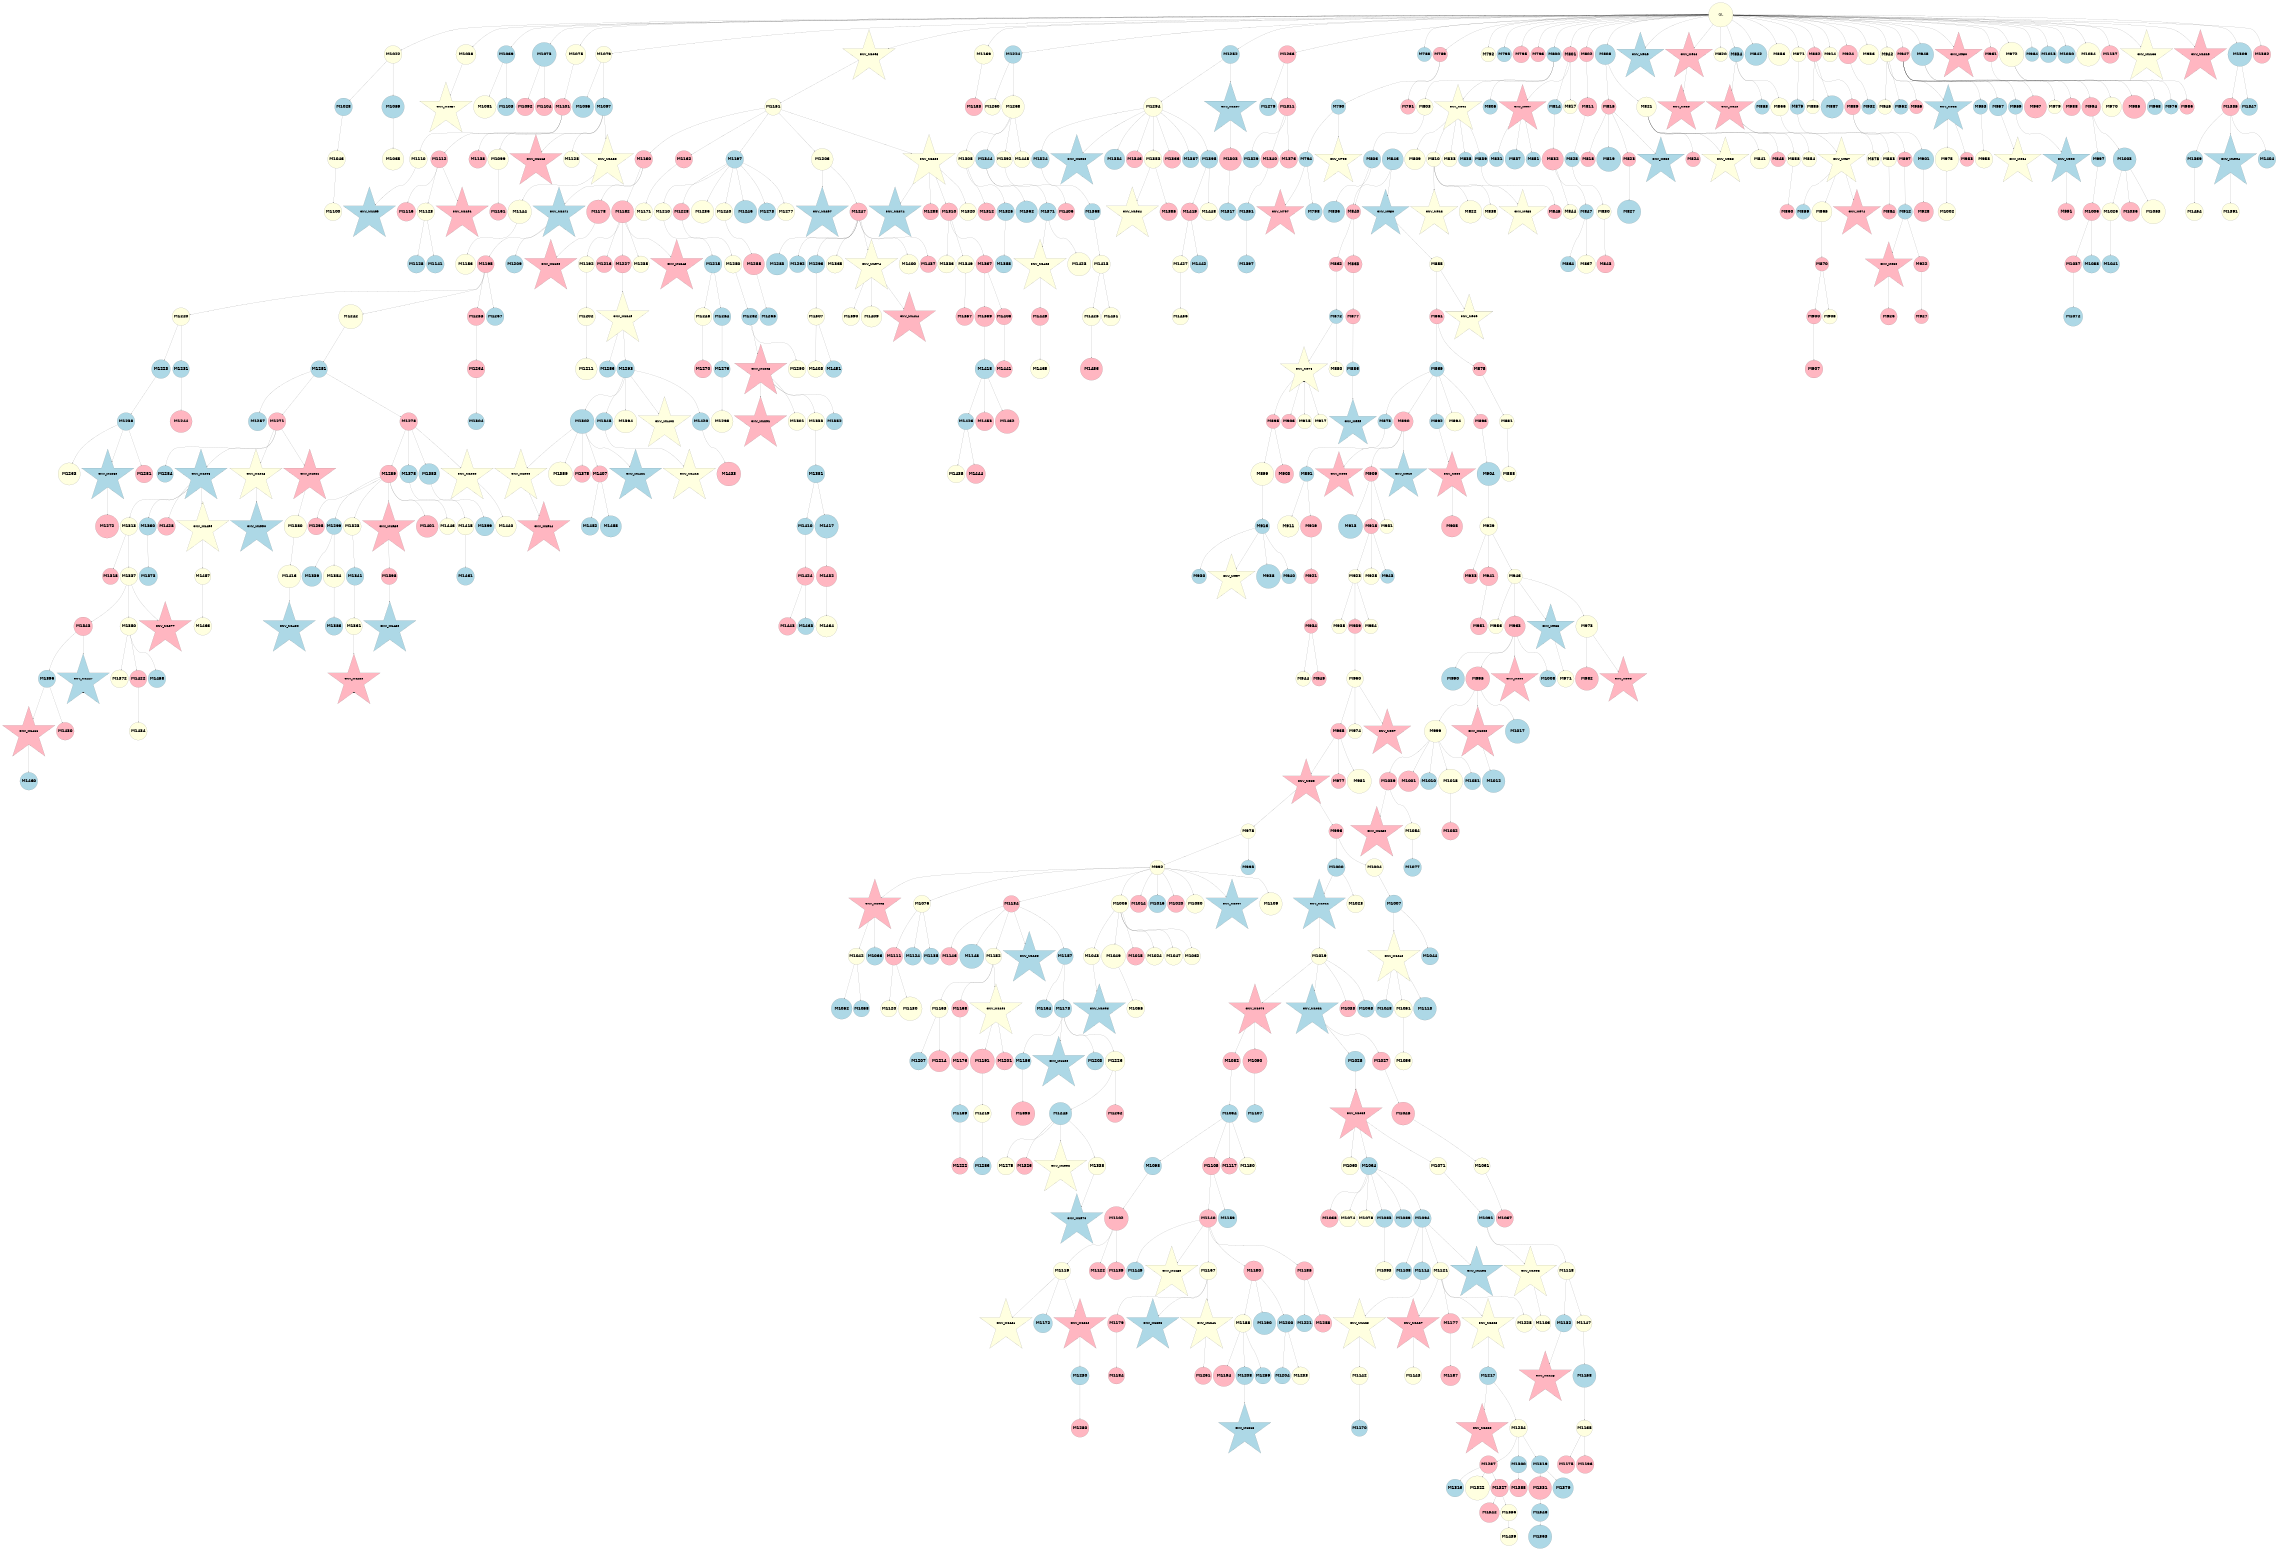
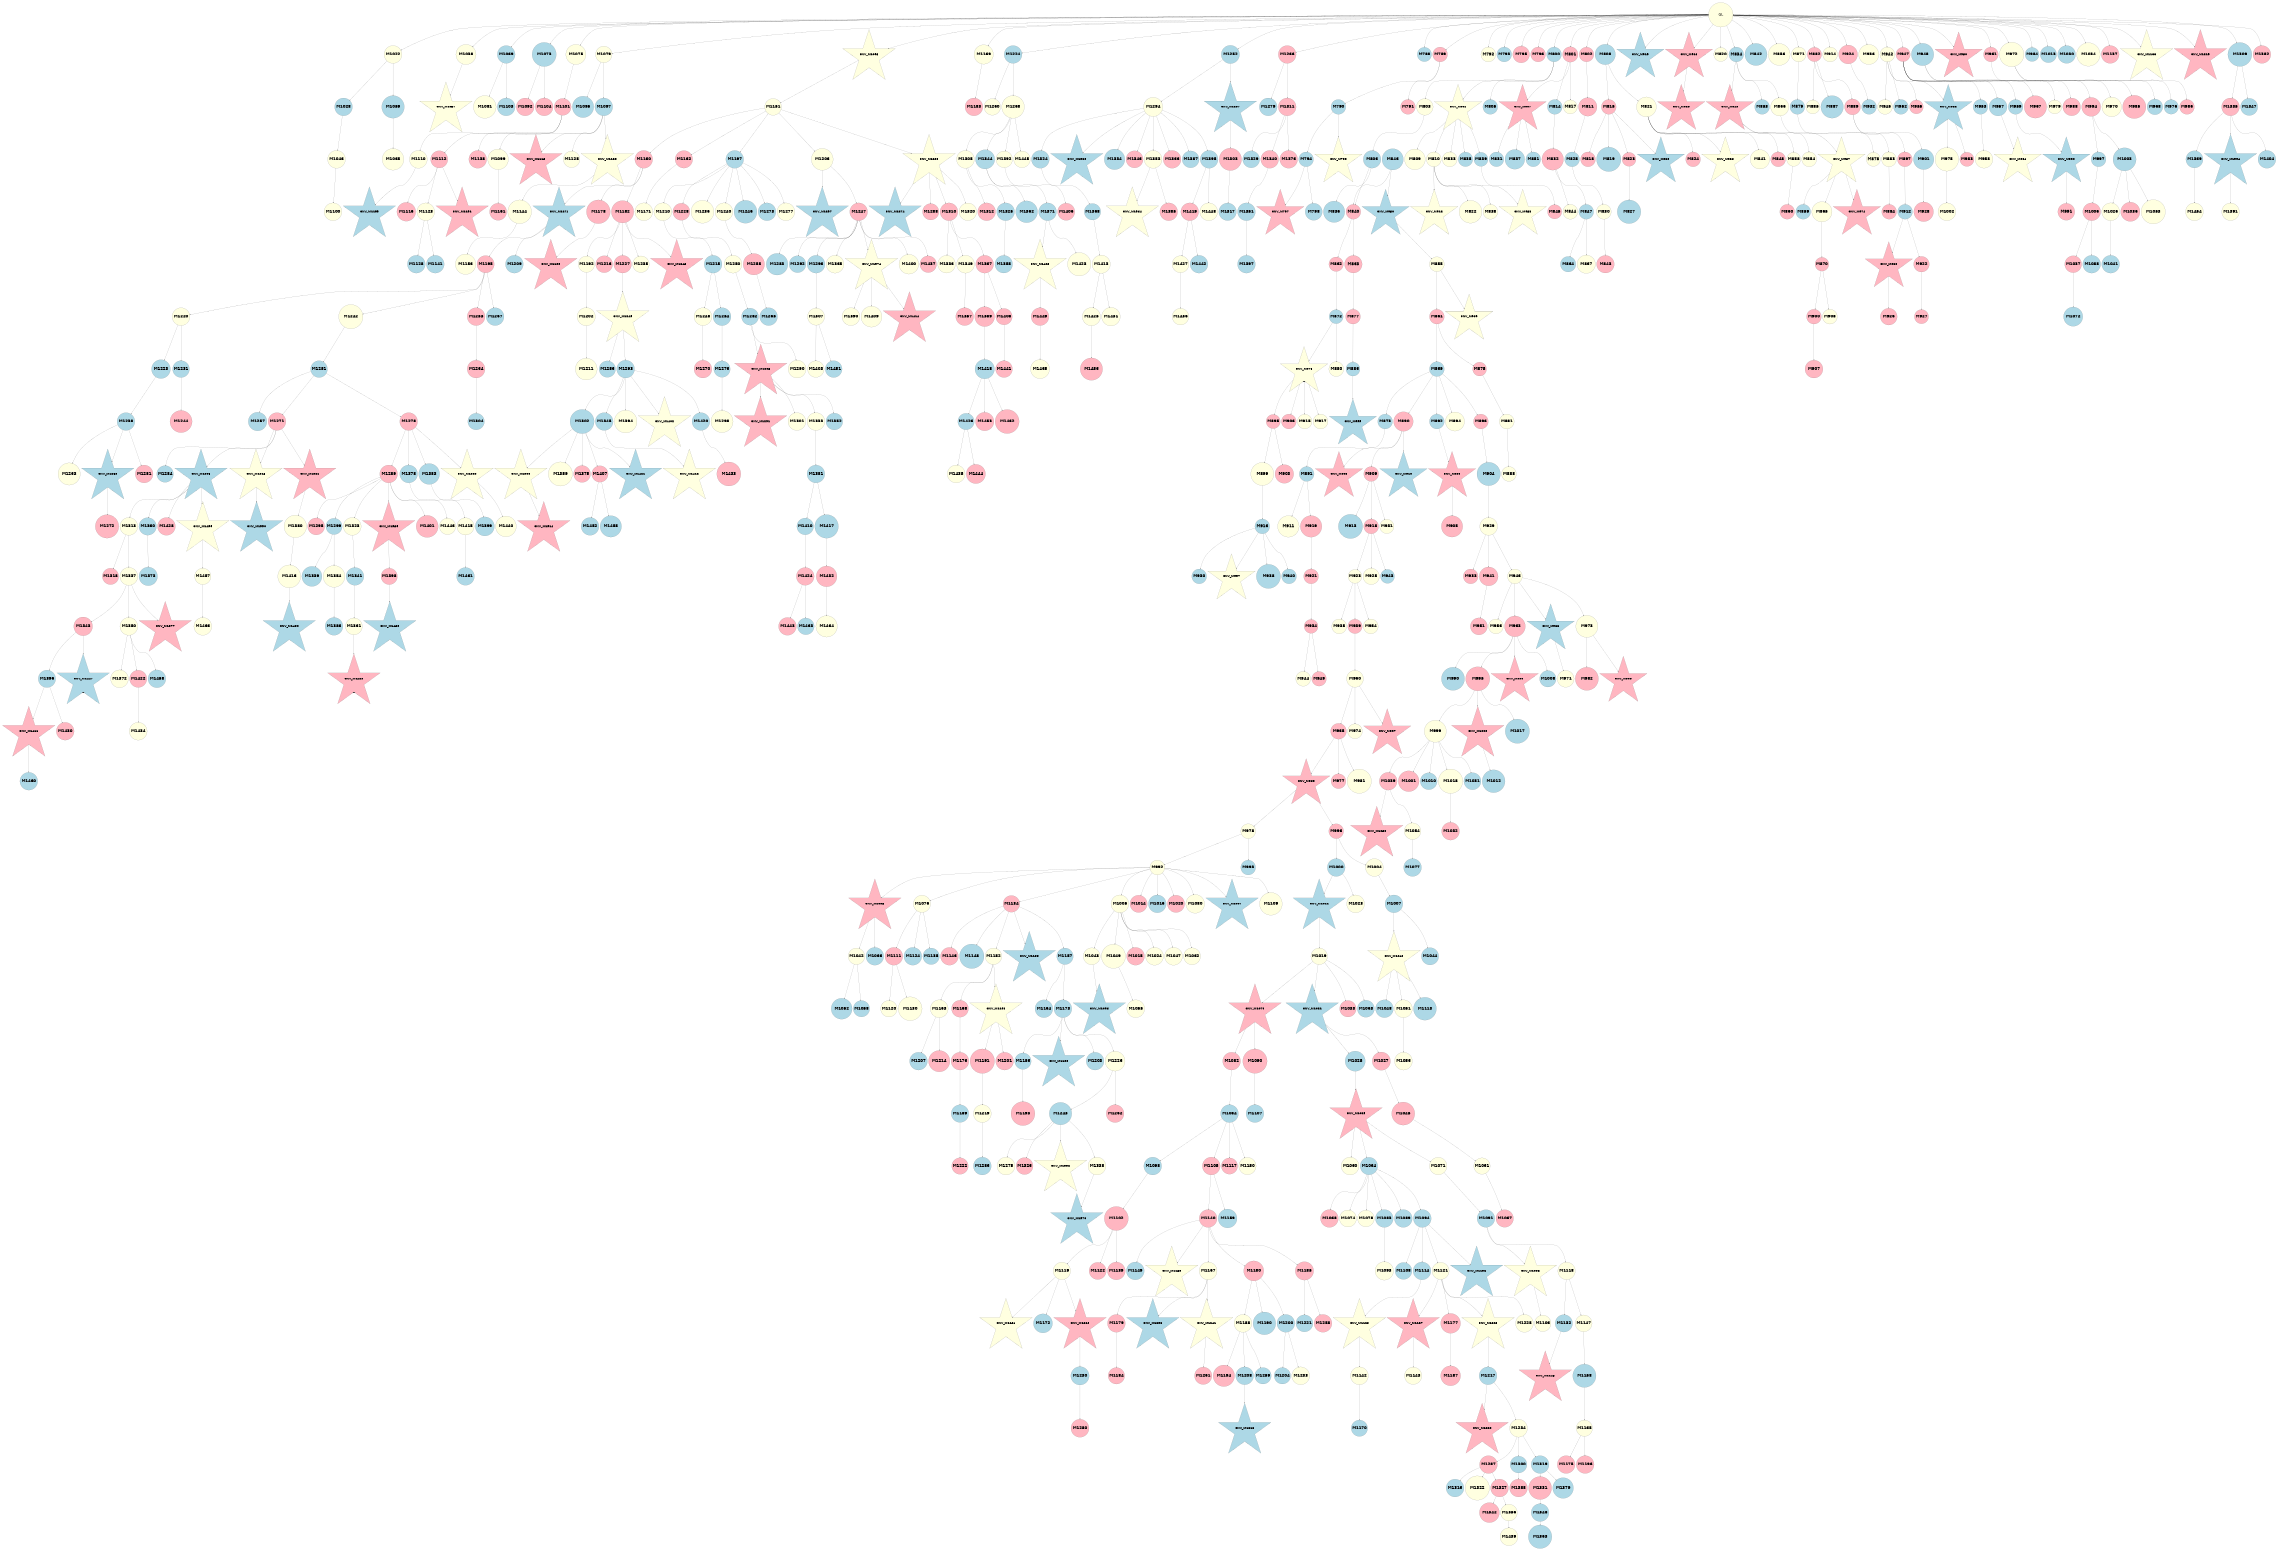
node "M1893": label "M1893" -> "M1193"
